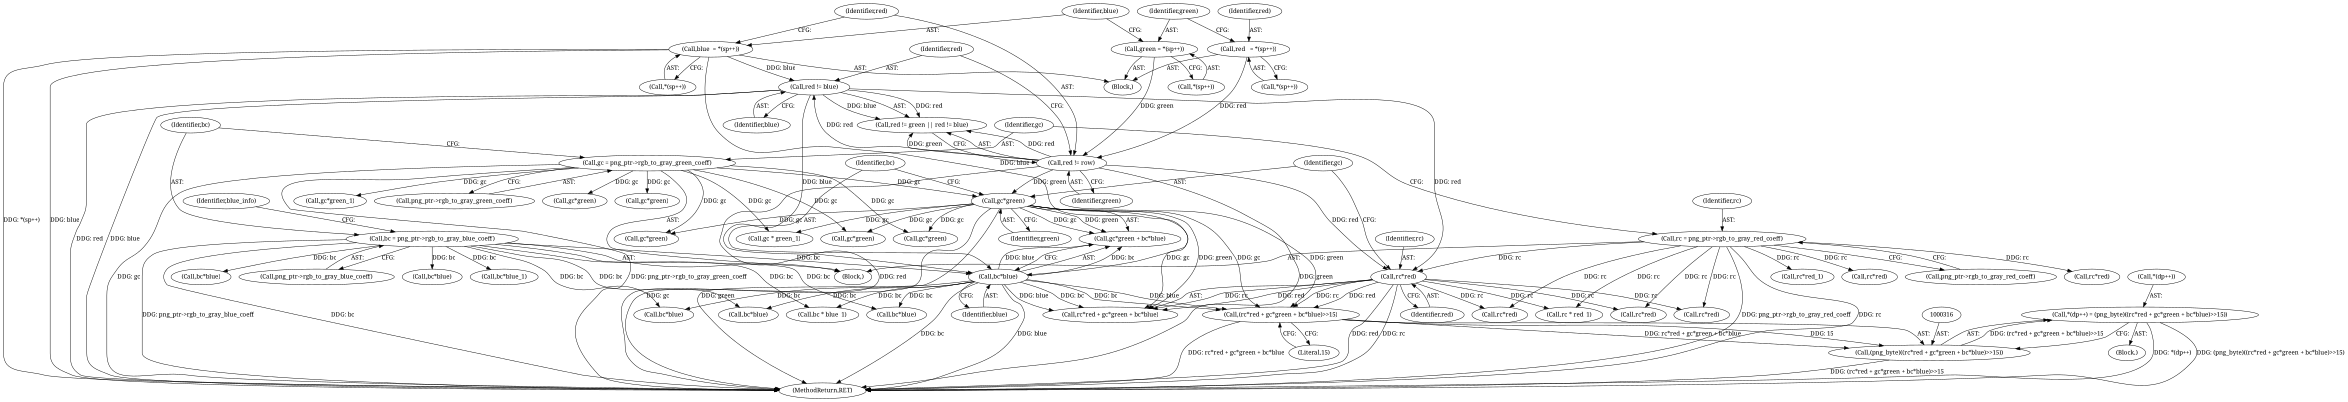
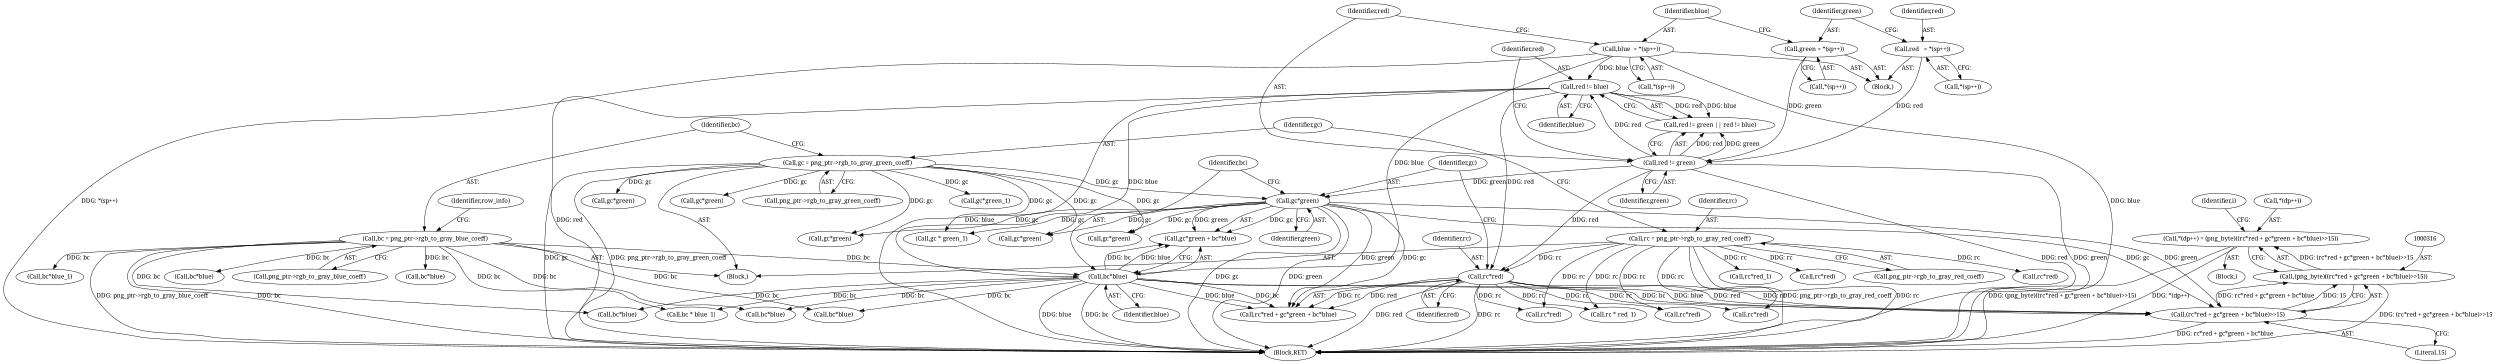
edge "(Call,red != green || red != blue)" -> "(Call,red != blue)": added, label "CFG:"
node "(Call,red != row)": label "(Call,red != row)" -> "(Call,red != green)"
node "(Identifier,blue_info)": label "(Identifier,blue_info)" -> "(Identifier,row_info)"
node "(Identifier,i)": added
edge "(Call,png_ptr->rgb_to_gray_red_coeff)" -> "(Call,rc = png_ptr->rgb_to_gray_red_coeff)": label "CFG: " -> "AST: "
edge "(Call,(png_byte)((rc*red + gc*green + bc*blue)>>15))" -> "(Call,(rc*red + gc*green + bc*blue)>>15)": added, label "CFG:"
edge "(Literal,15)" -> "(Call,(rc*red + gc*green + bc*blue)>>15)": label "CFG: " -> "AST: "
node "(MethodReturn,RET)": label "(MethodReturn,RET)" -> "(Block,RET)"
